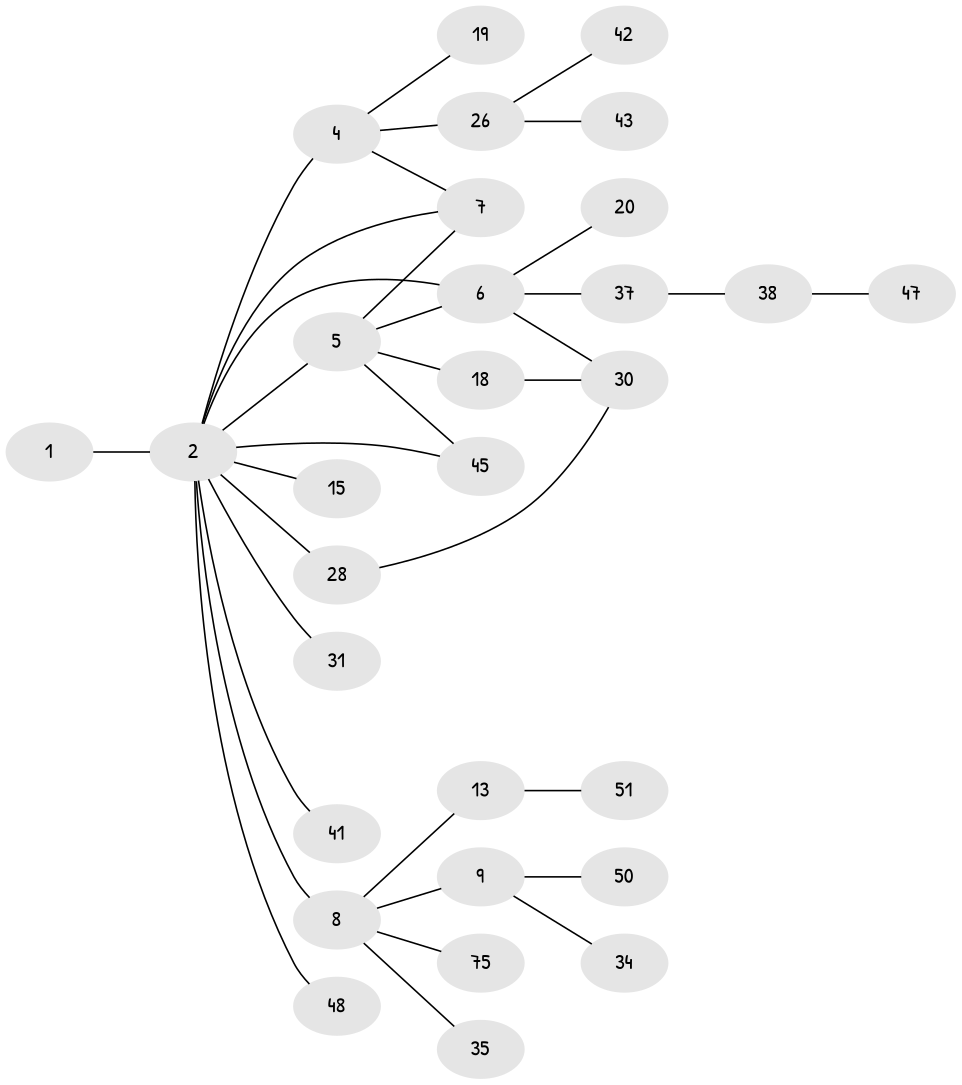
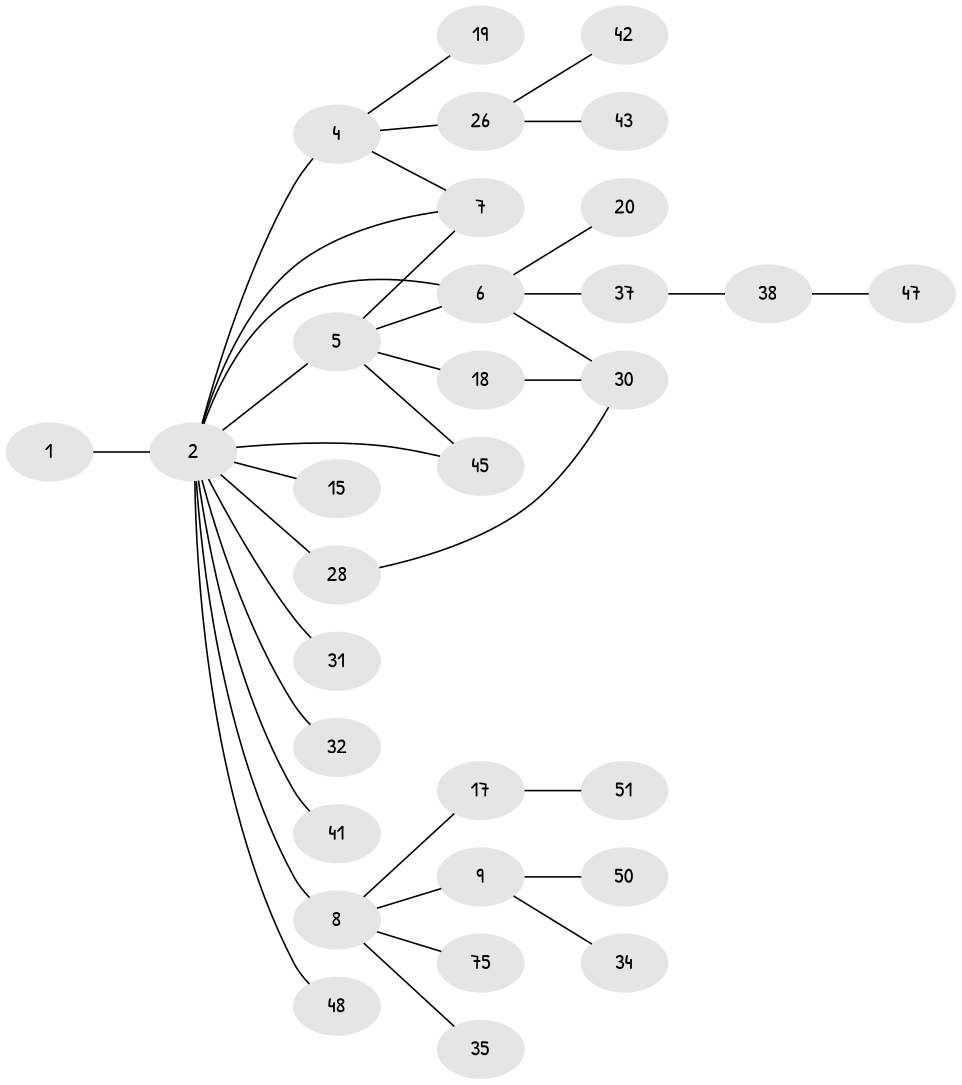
node "32": added
node "13": label "13" -> "17"
